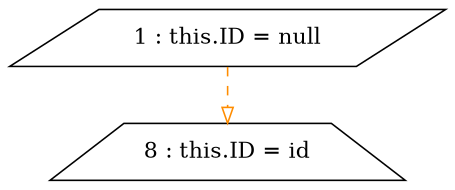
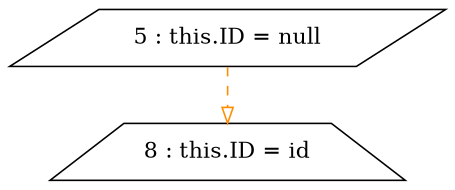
node "1 : this.ID = null": label "1 : this.ID = null" -> "5 : this.ID = null"
